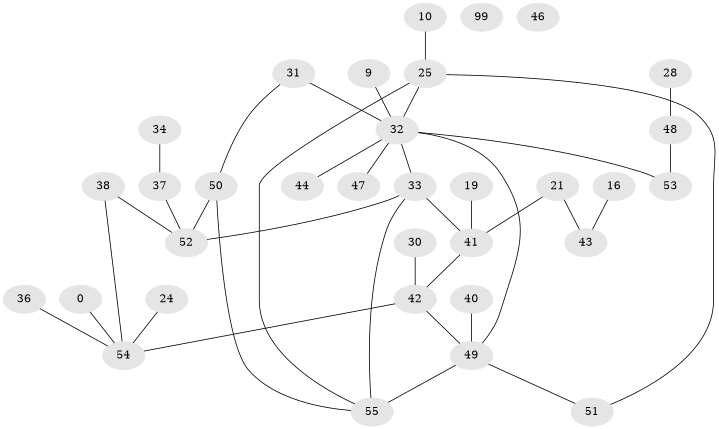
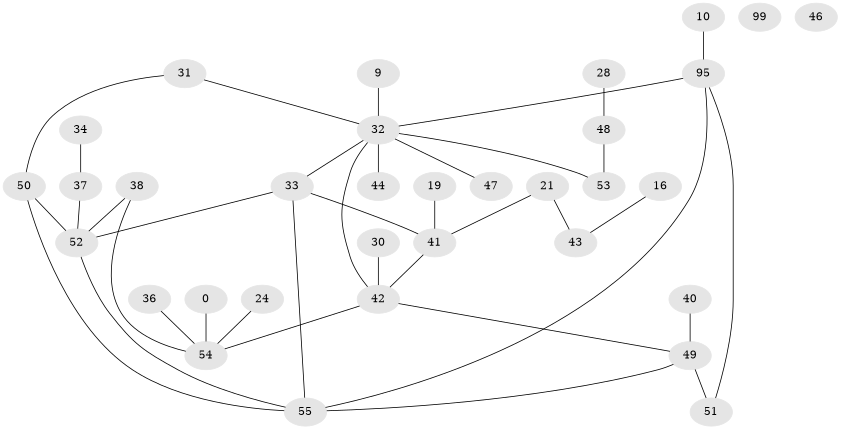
node "25": label "25" -> "95"
edge "32" -- "49": now "32" -- "42"
edge "52" -- "55": added
